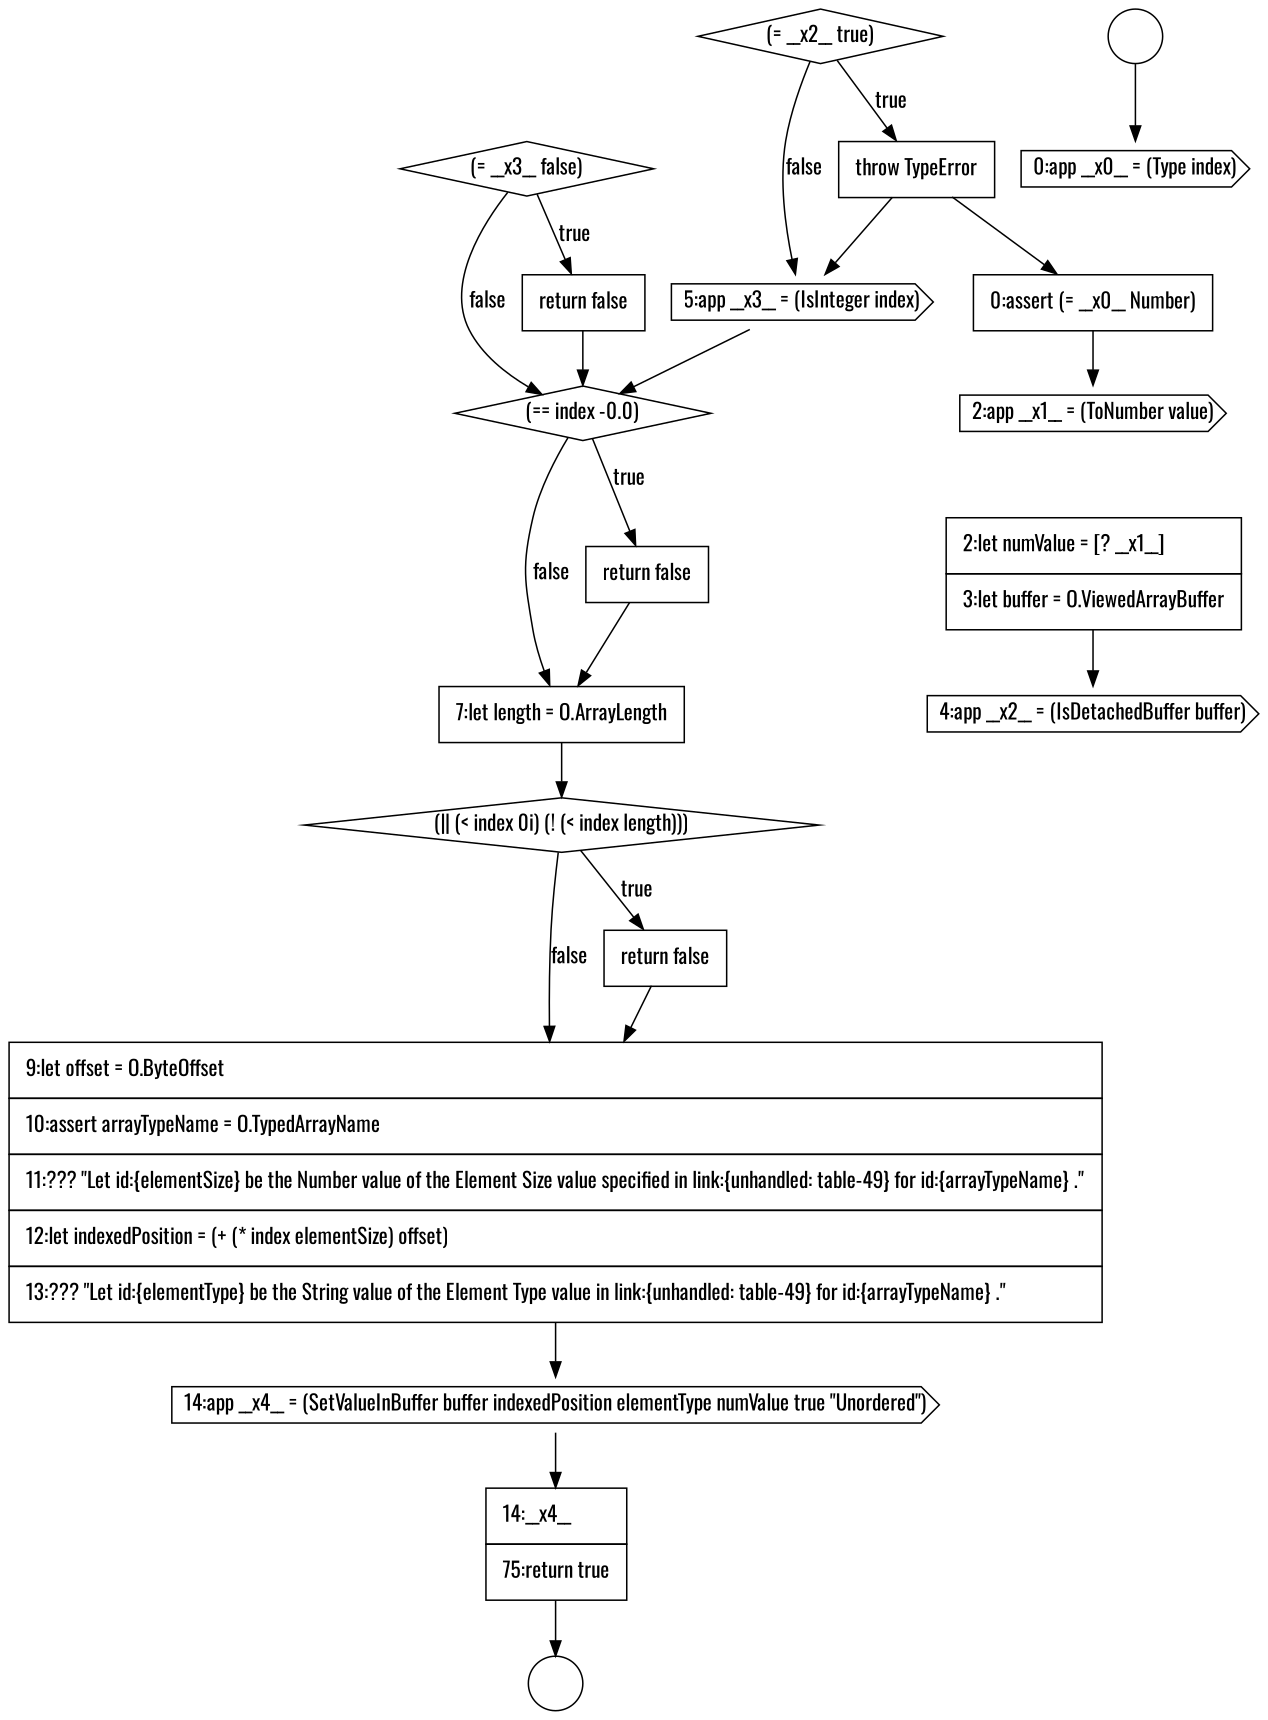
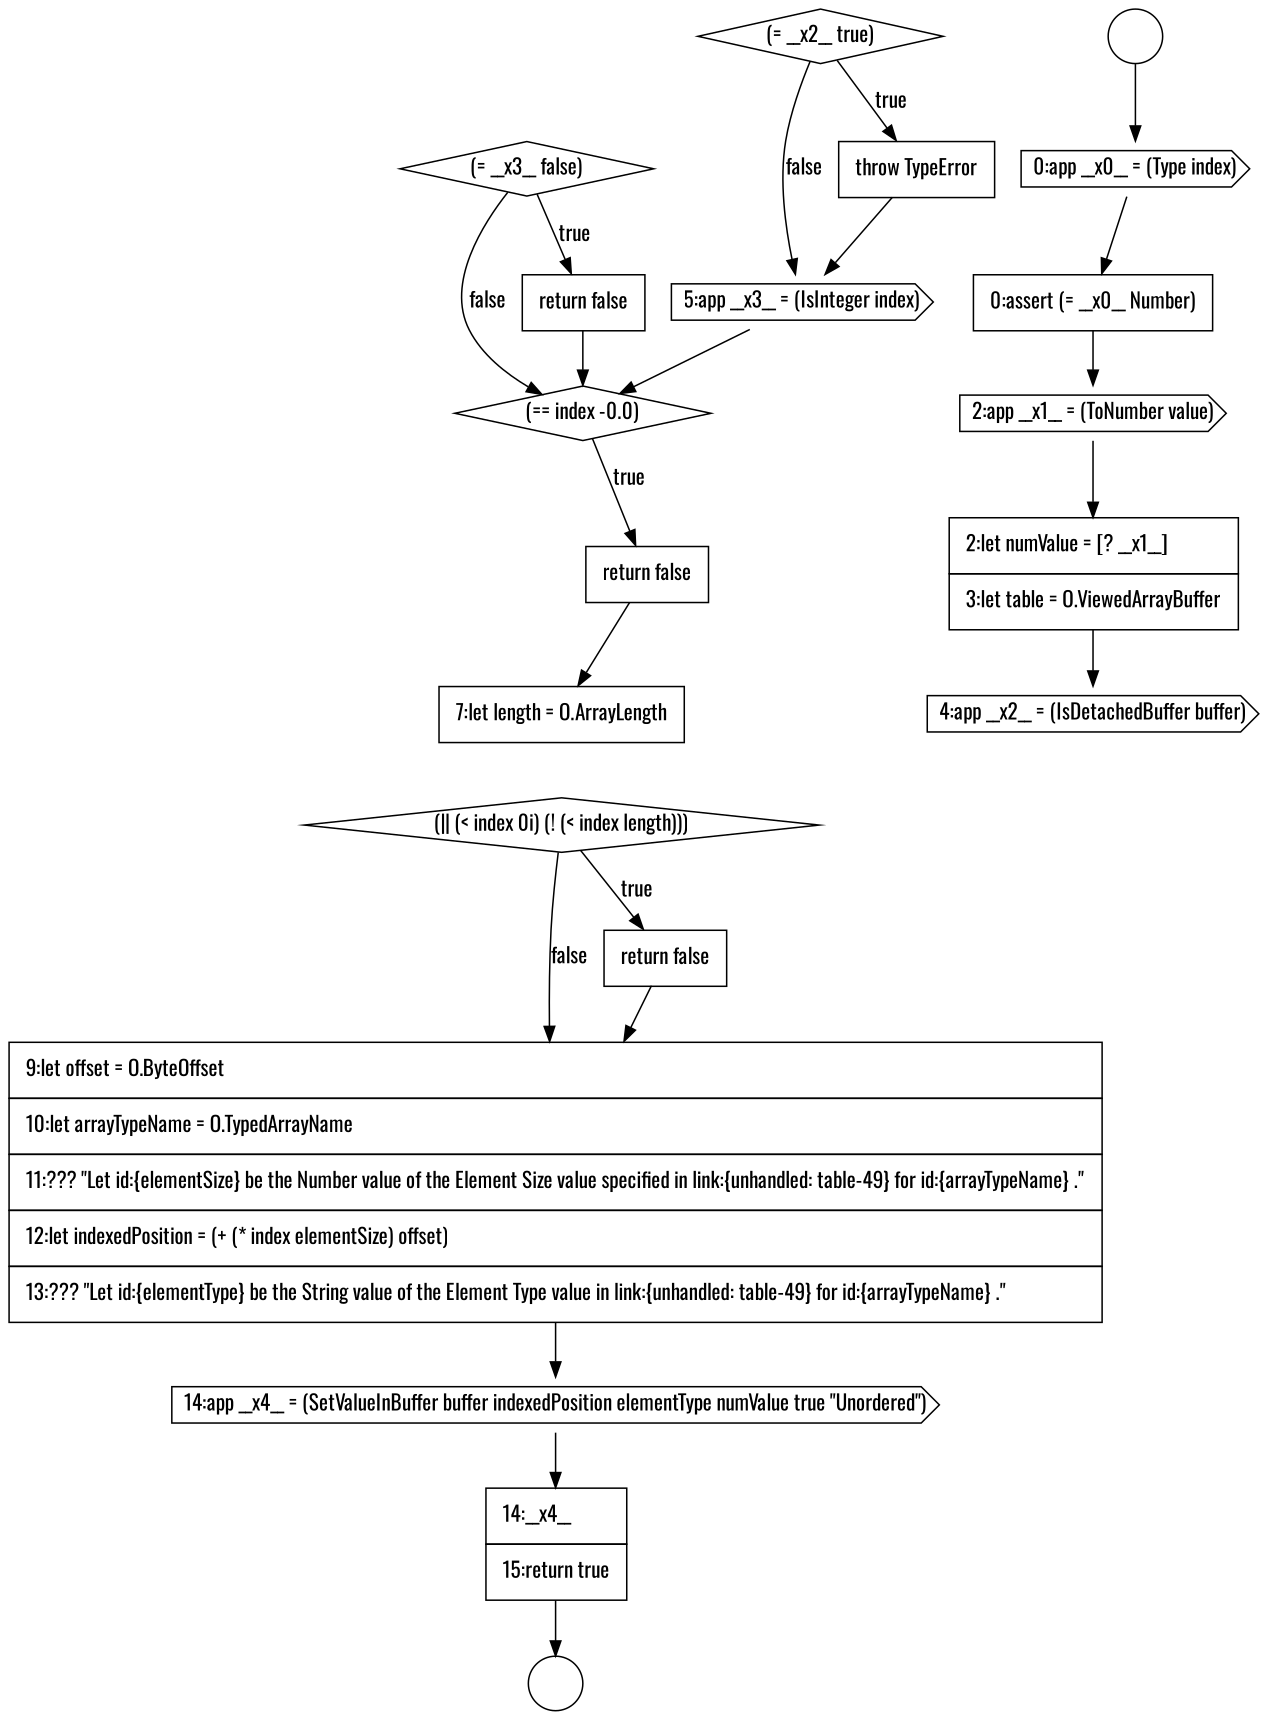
edge "throw TypeError" -> "0:assert (= __x0__ Number)": now "0:app __x0__ = (Type index)" -> "0:assert (= __x0__ Number)"
edge "2:app __x1__ = (ToNumber value)" -> "2:let numValue = [? __x1__]": added
edge "(== index -0.0)" -> "7:let length = O.ArrayLength": removed, label "false"
node "2:let numValue = [? __x1__]": text "3:let buffer = O.ViewedArrayBuffer" -> "3:let table = O.ViewedArrayBuffer"
edge "7:let length = O.ArrayLength" -> "(|| (< index 0i) (! (< index length)))": removed
node "9:let offset = O.ByteOffset": text "10:assert arrayTypeName = O.TypedArrayName" -> "10:let arrayTypeName = O.TypedArrayName"
node "14:__x4__": text "75:return true" -> "15:return true"
